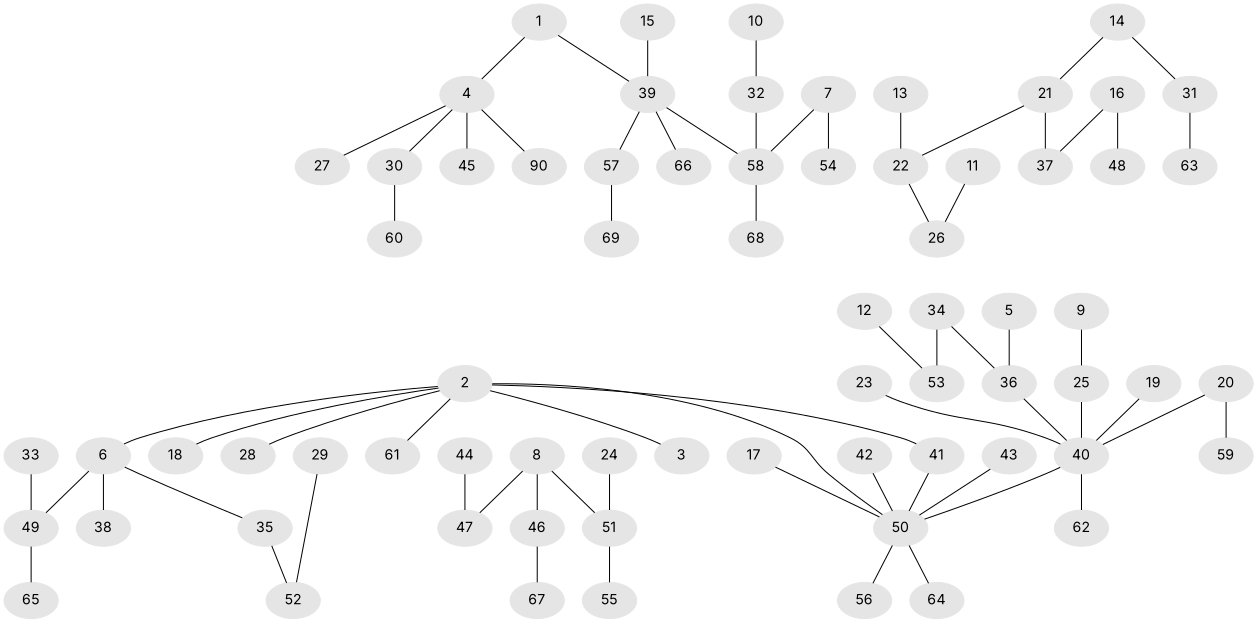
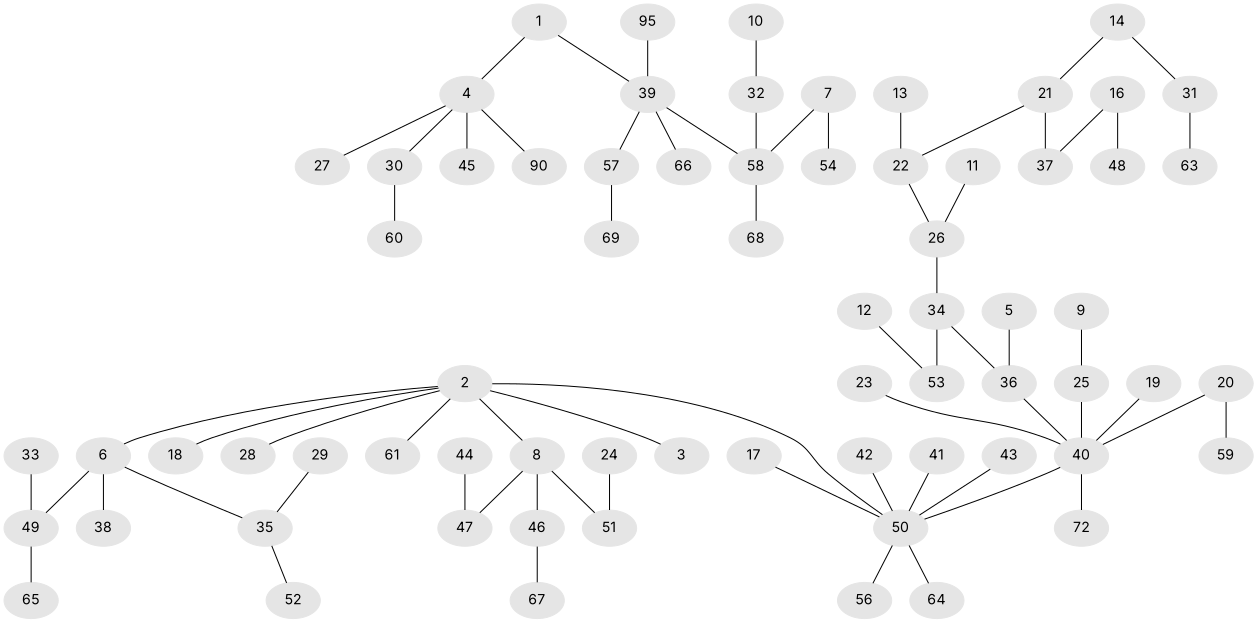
node "15": label "15" -> "95"
edge "26" -- "34": added
edge "2" -- "41": now "2" -- "8"
edge "29" -- "52": now "29" -- "35"
node "62": label "62" -> "72"
node "55": removed
